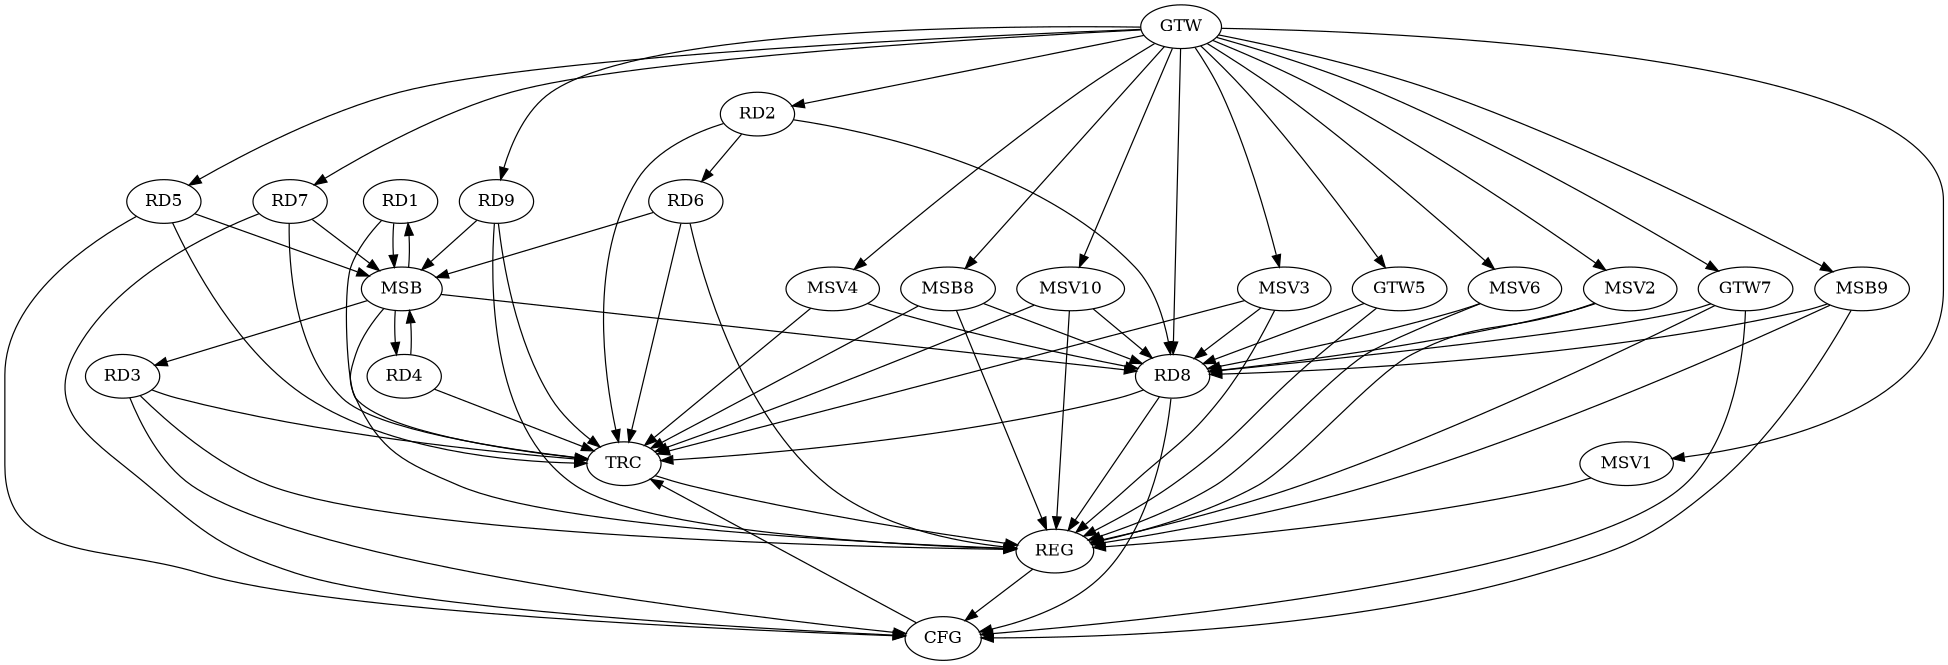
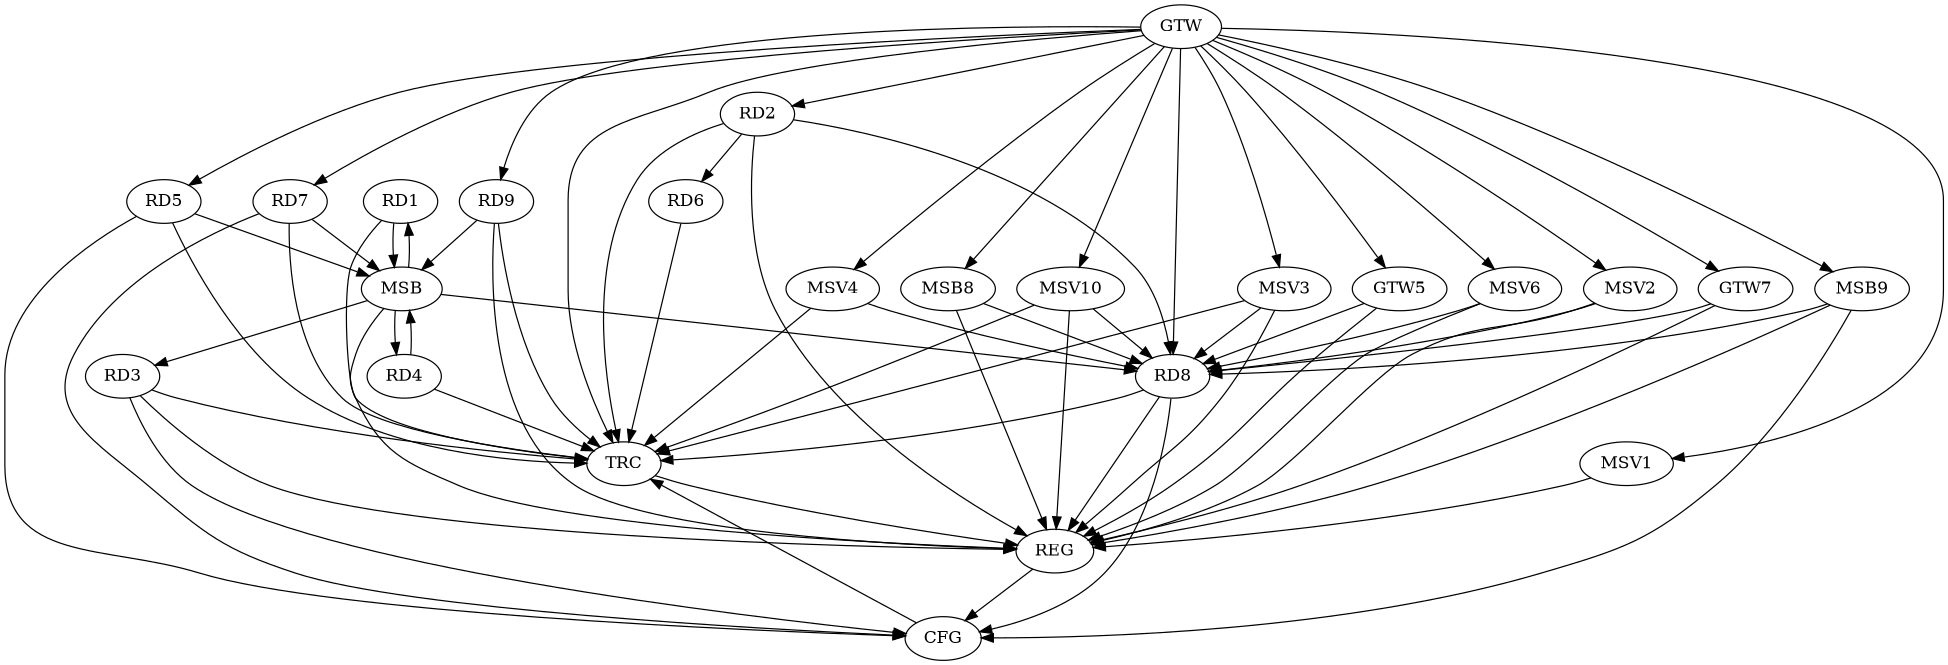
edge "RD6" -> "MSB": removed
edge "MSB8" -> "TRC": now "GTW" -> "TRC"
edge "RD6" -> "REG": now "RD2" -> "REG"
edge "GTW7" -> "CFG": removed
